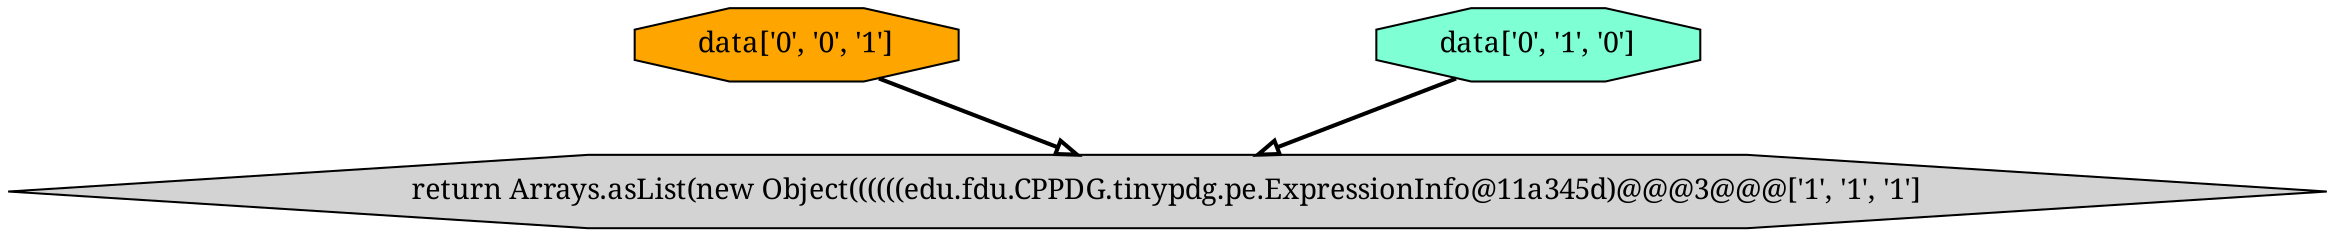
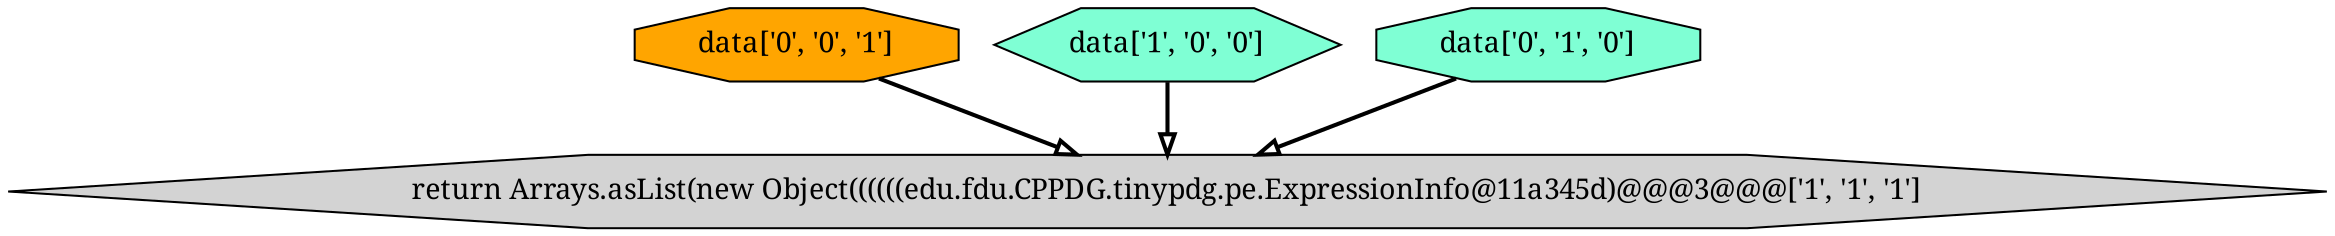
node "data['1', '0', '0']": added
